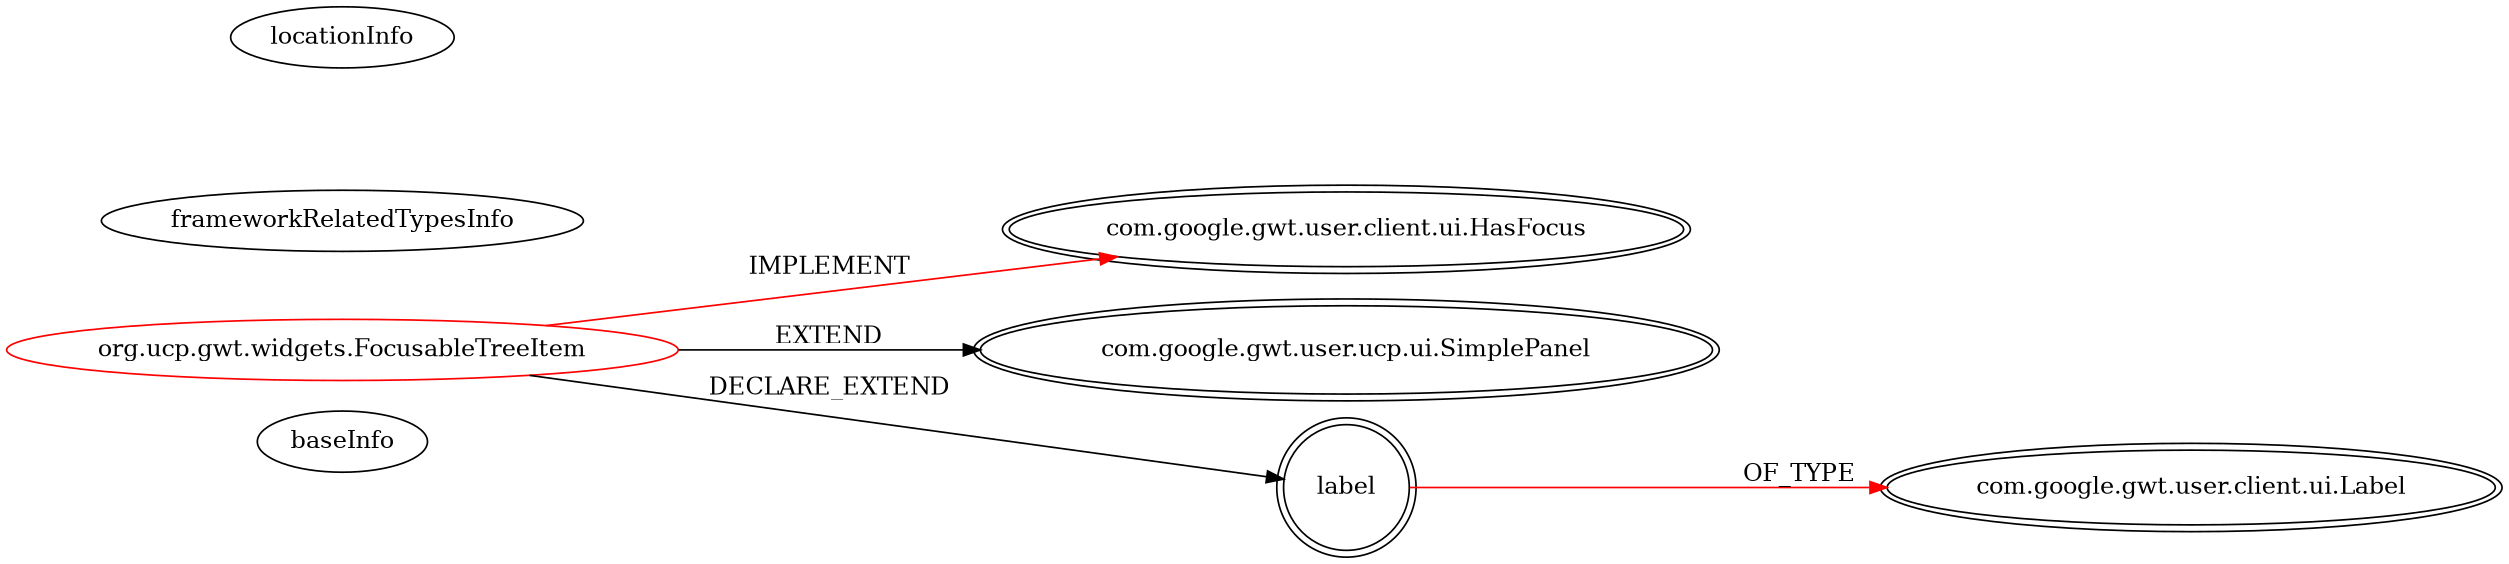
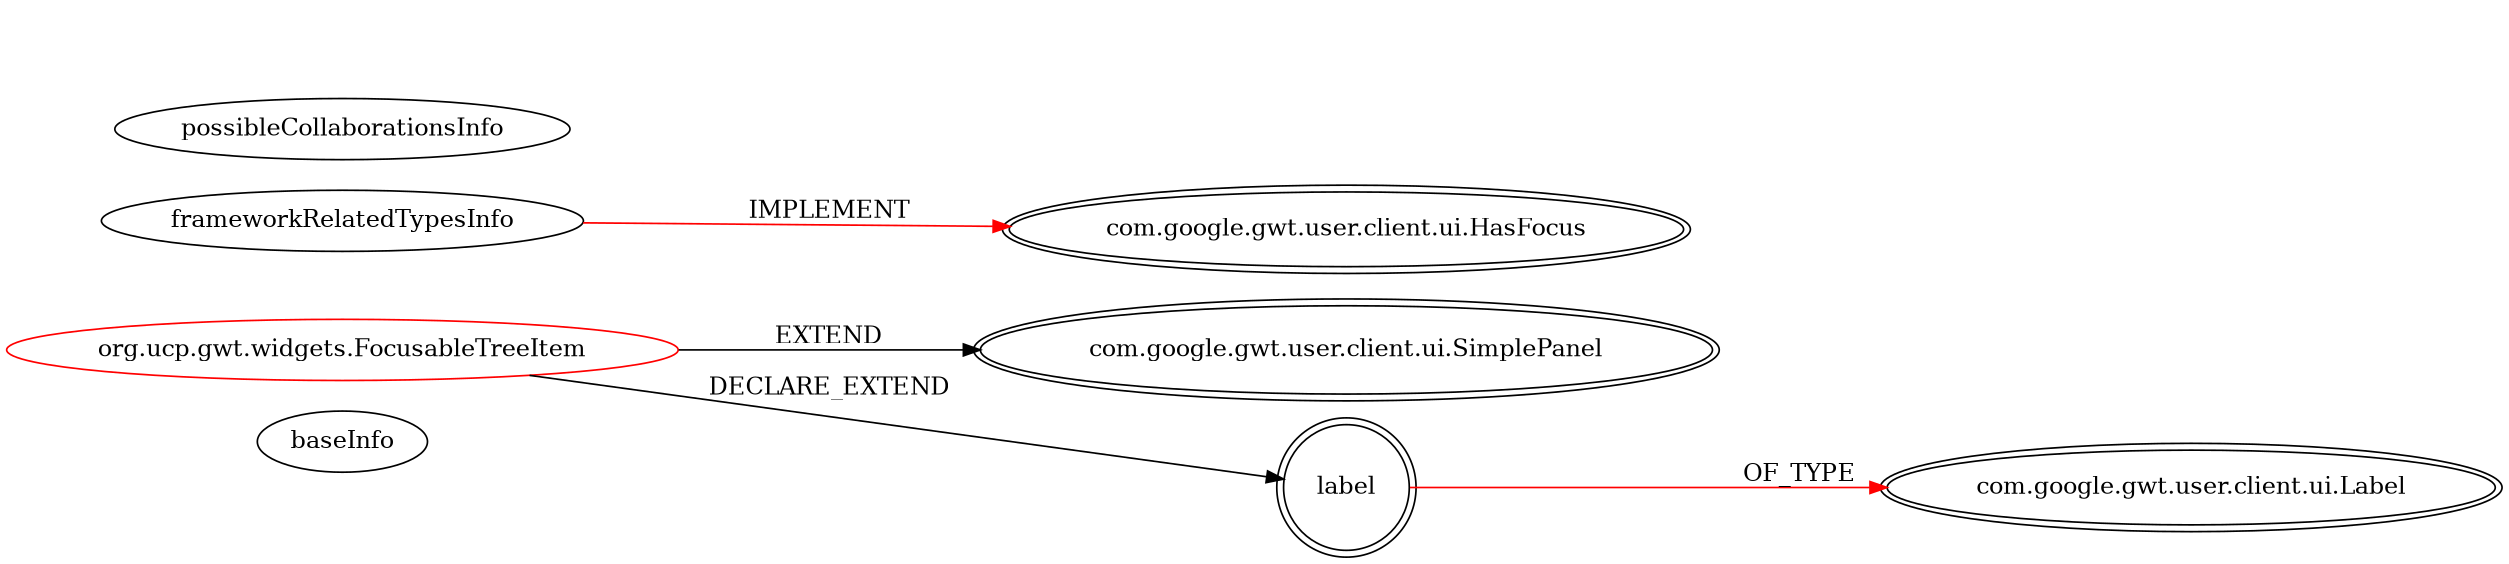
node "locationInfo": removed
node "possibleCollaborationsInfo": added
edge "org.ucp.gwt.widgets.FocusableTreeItem" -> "com.google.gwt.user.client.ui.HasFocus": now "frameworkRelatedTypesInfo" -> "com.google.gwt.user.client.ui.HasFocus"
node "com.google.gwt.user.ucp.ui.SimplePanel": label "com.google.gwt.user.ucp.ui.SimplePanel" -> "com.google.gwt.user.client.ui.SimplePanel"
